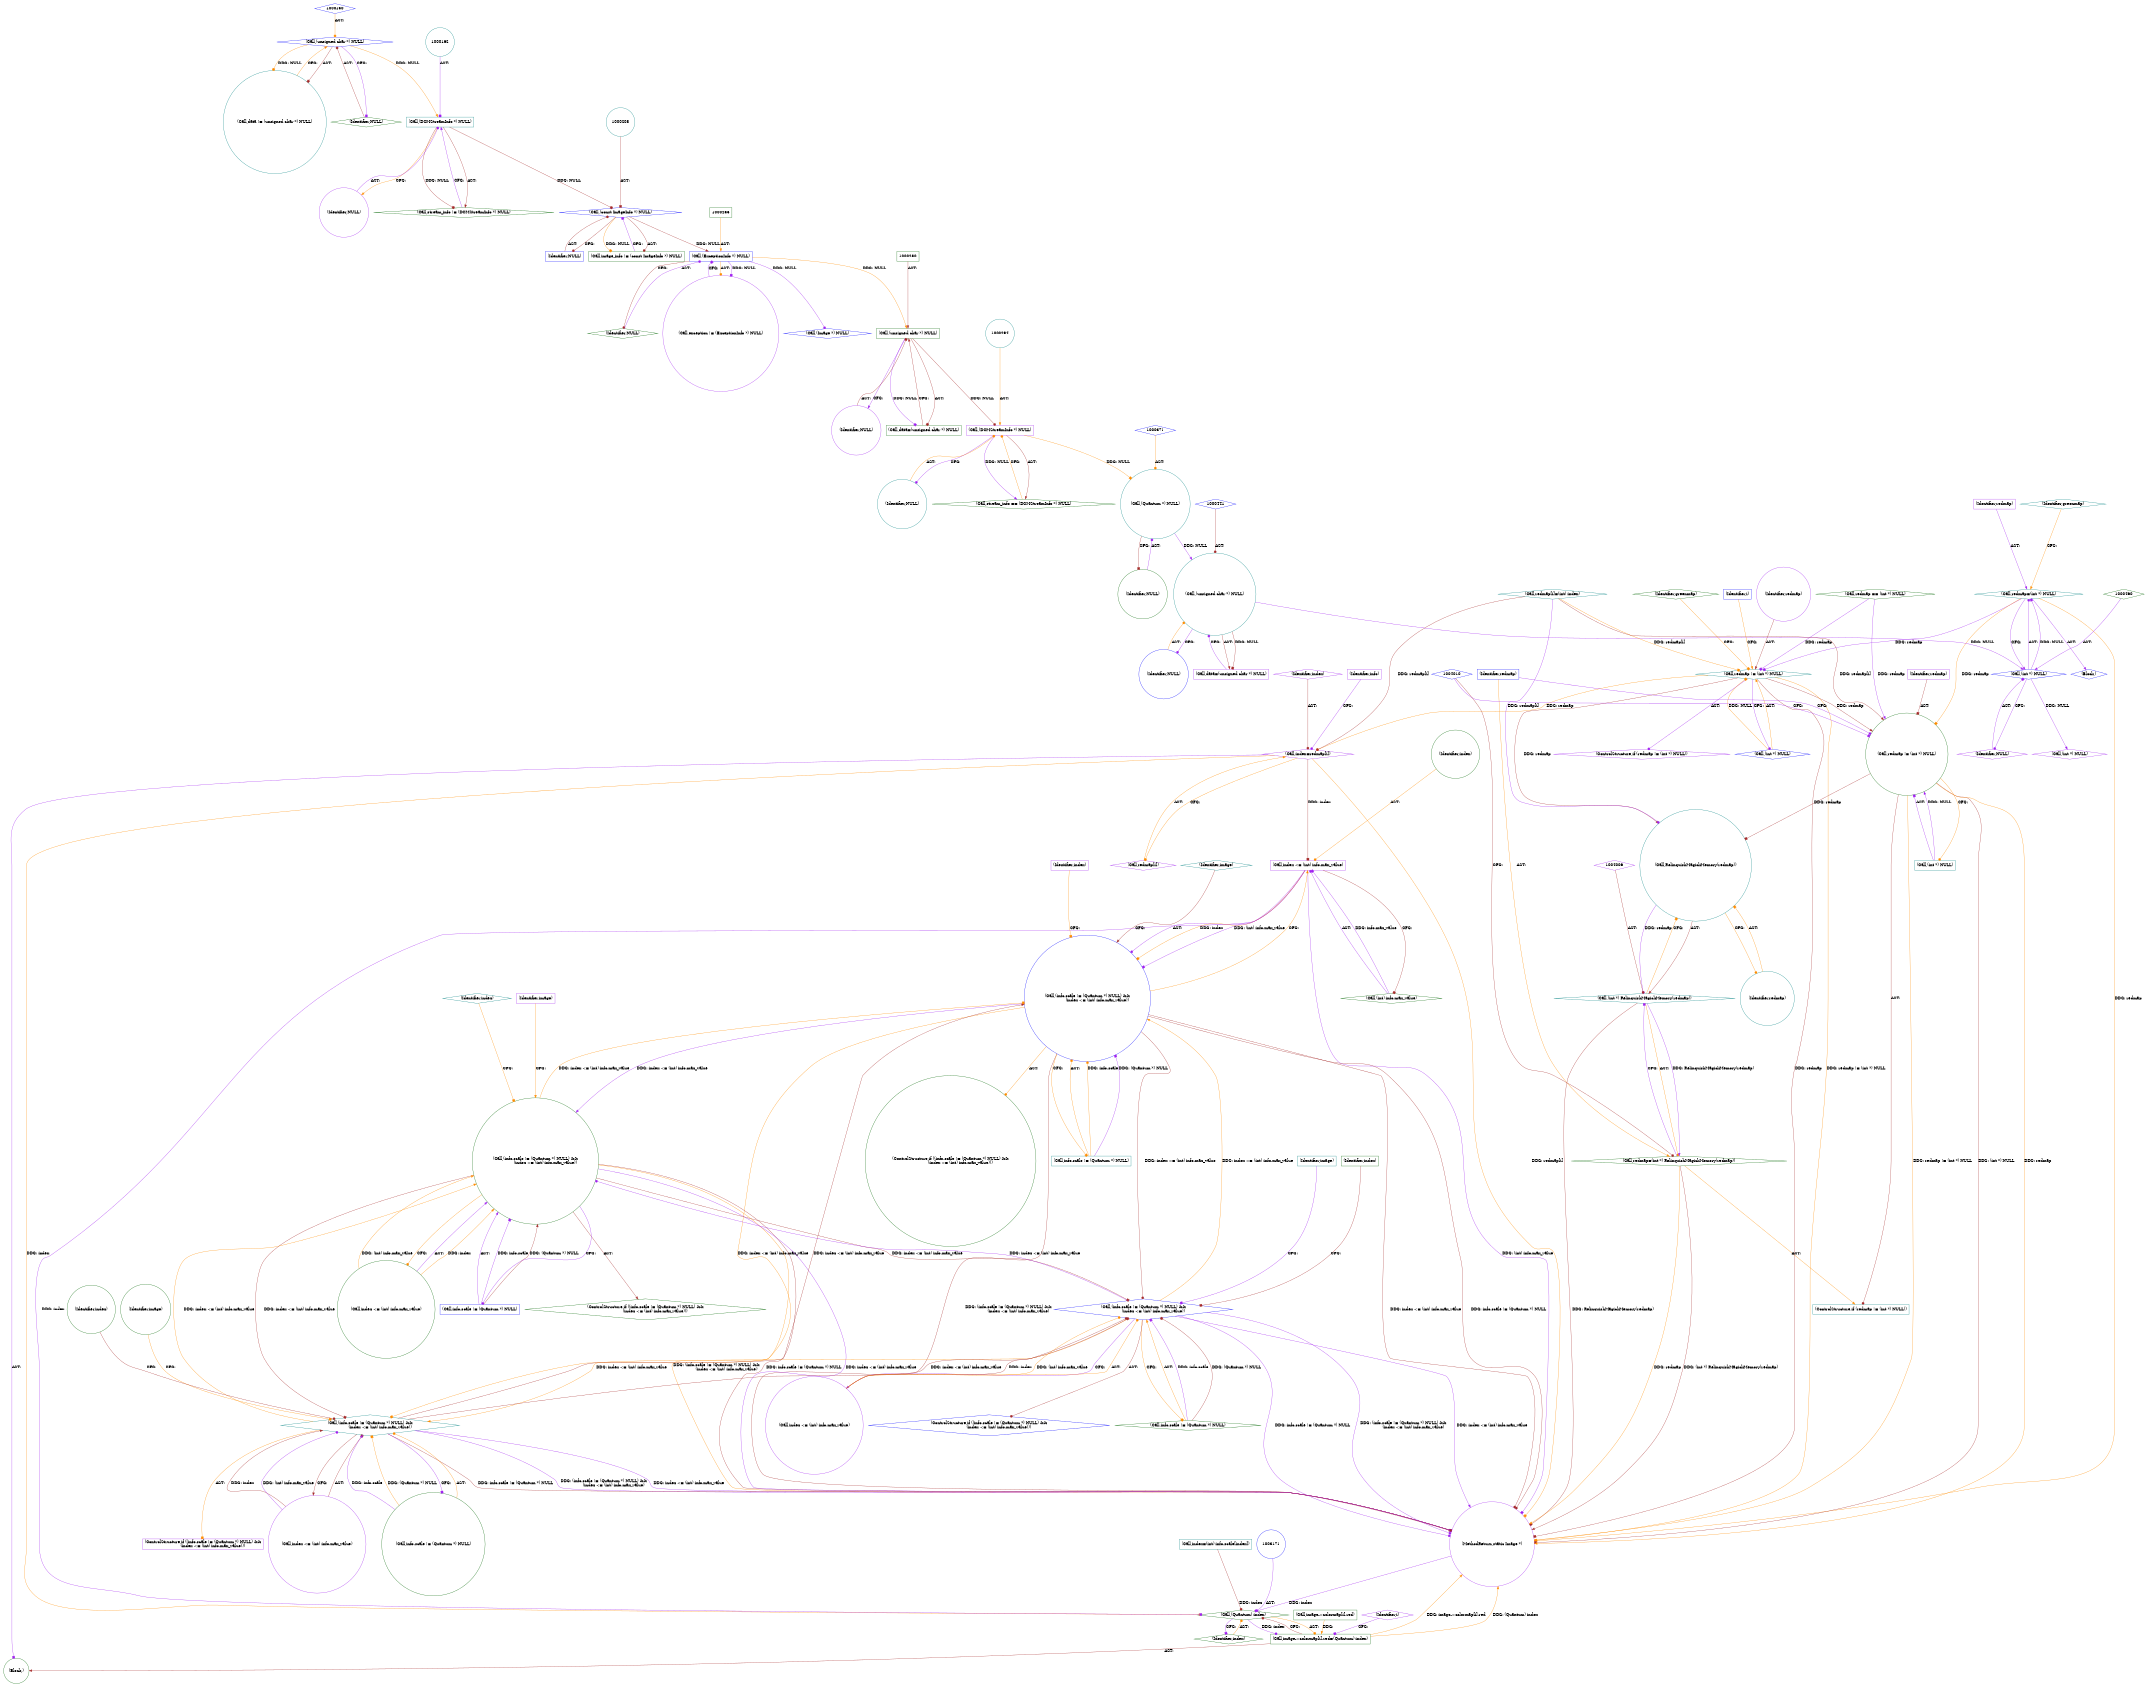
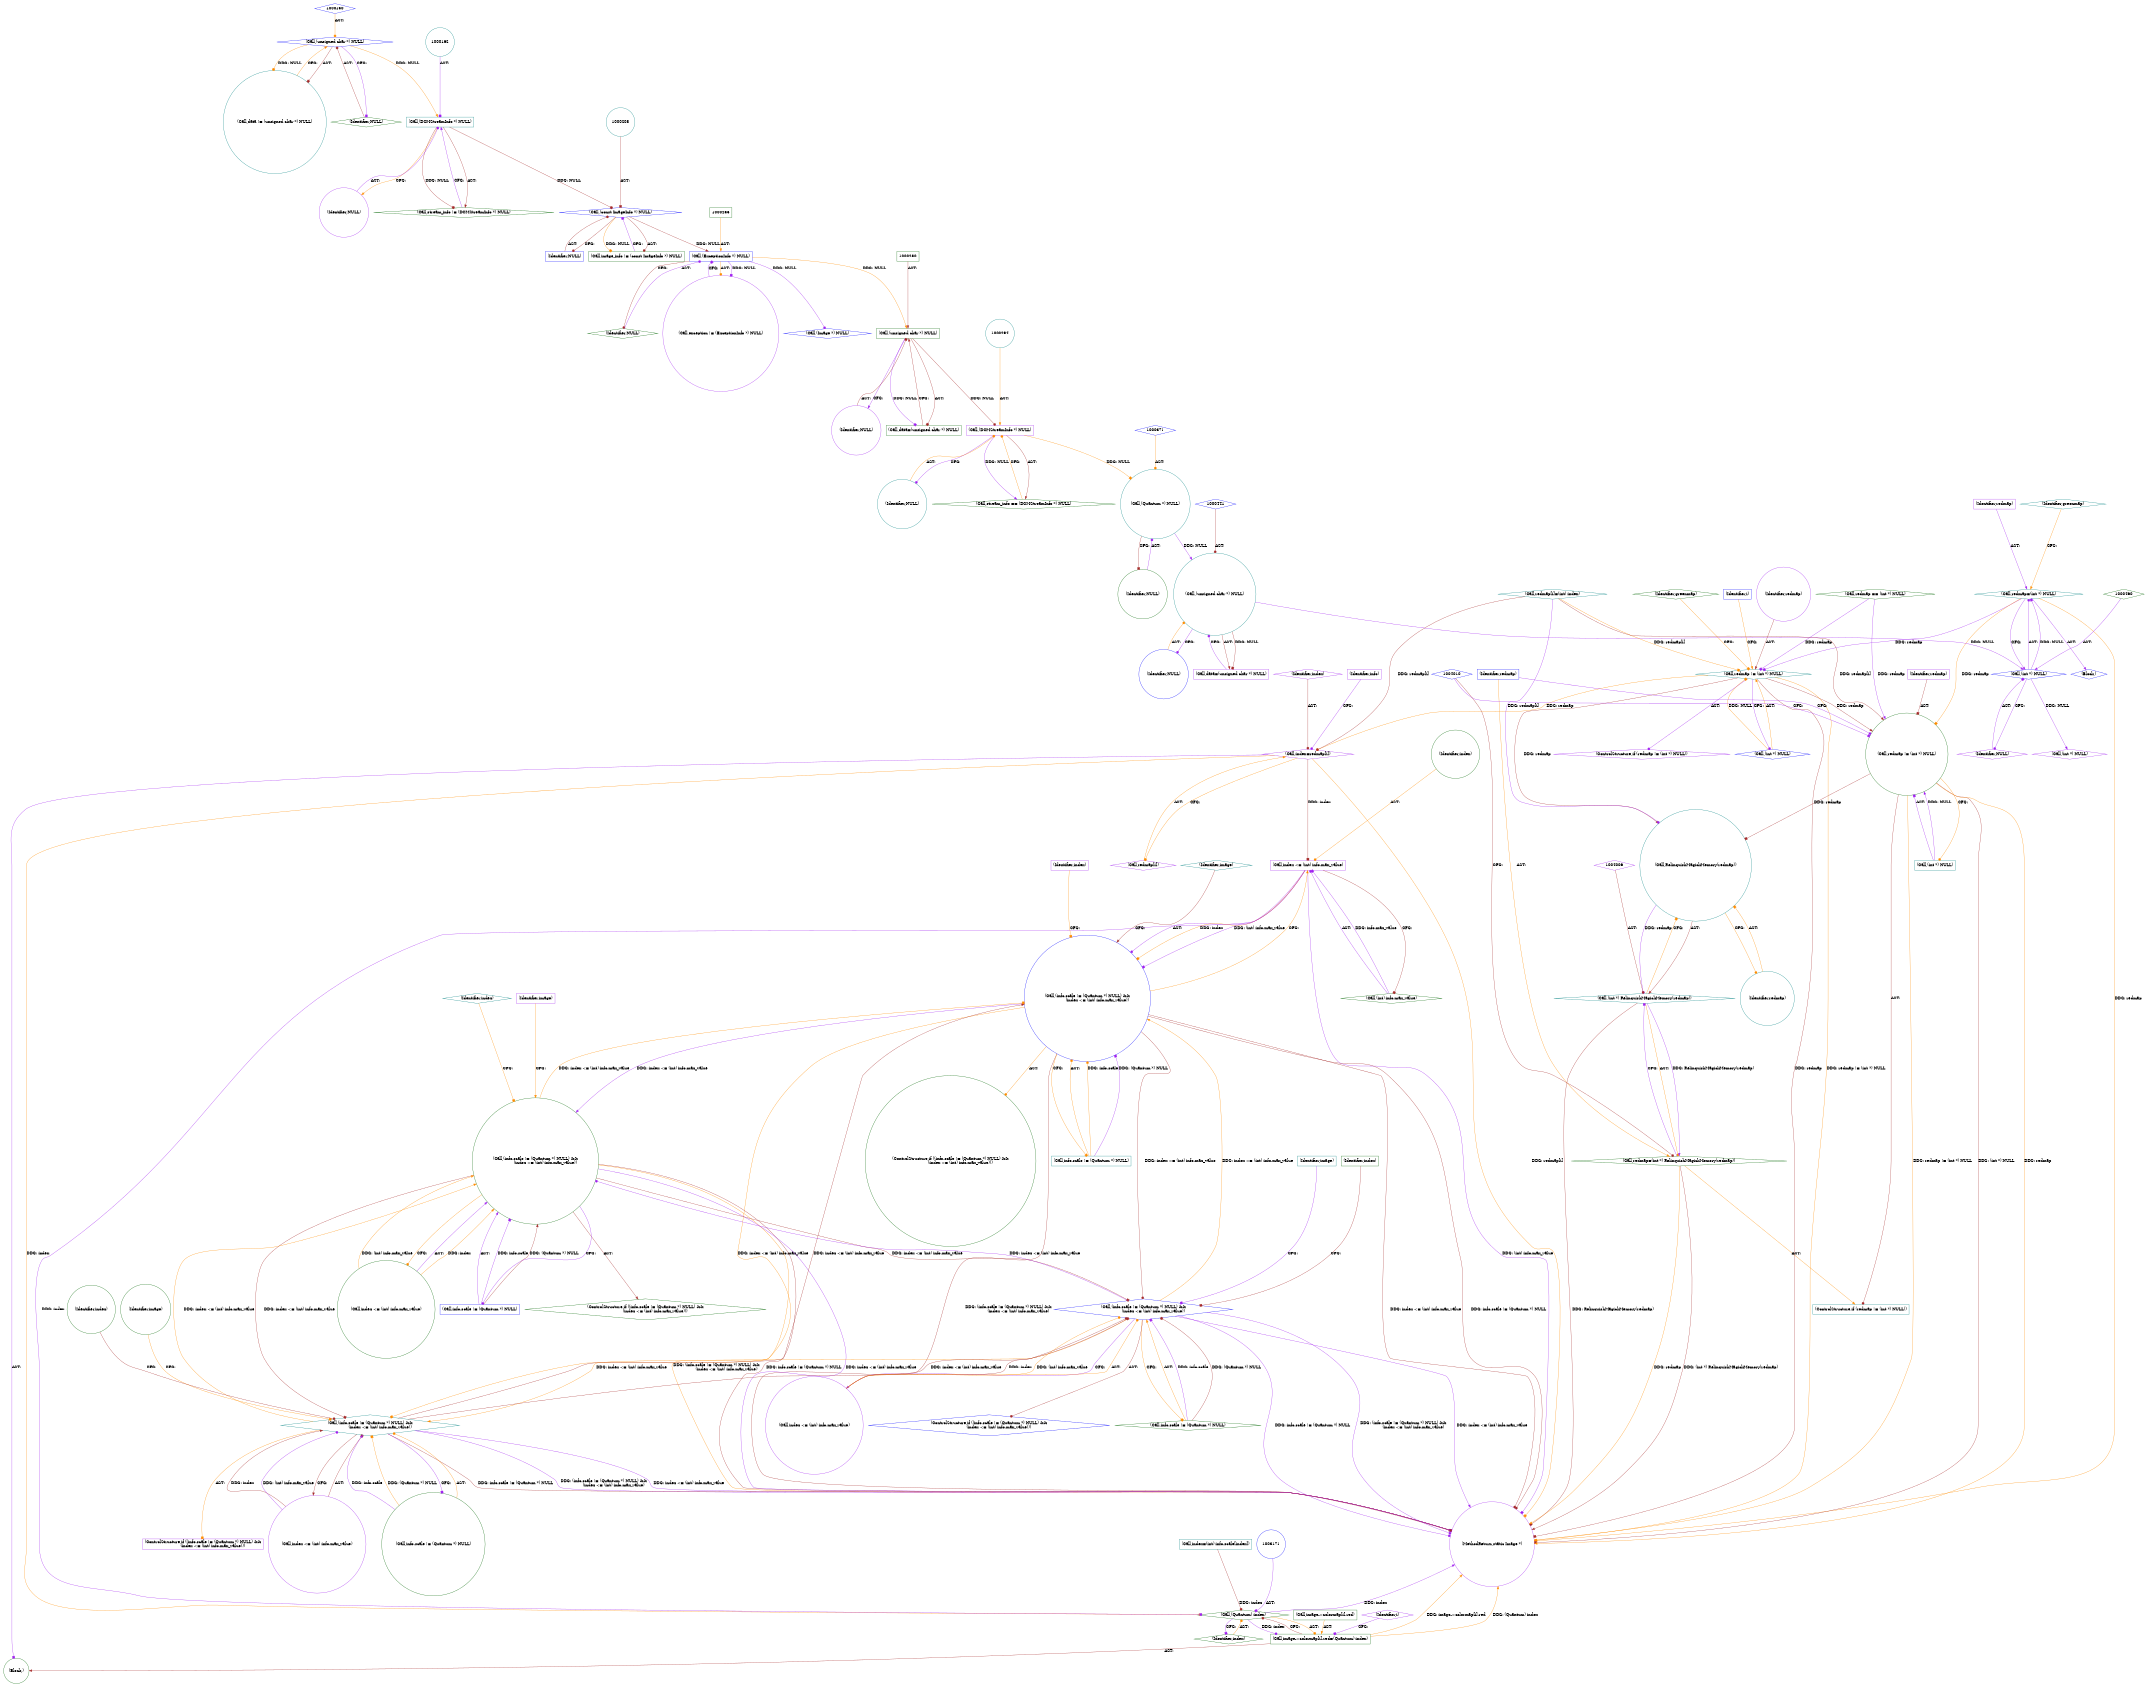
edge "(MethodReturn,static Image *)" -> "(Call,(Quantum) index)": reversed
edge "(Call,image->colormap[i].red)" -> "(Call,image->colormap[i].red=(Quantum) index)": label "DDG: " -> "AST: "
